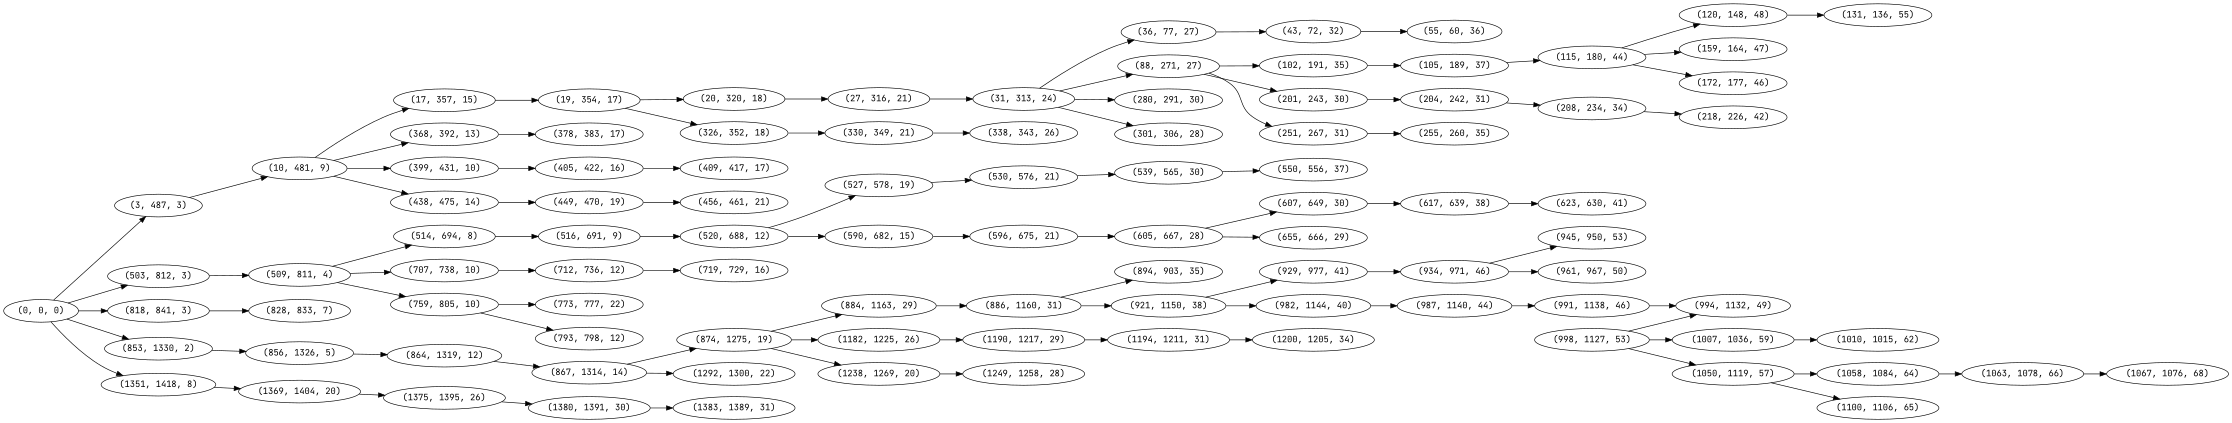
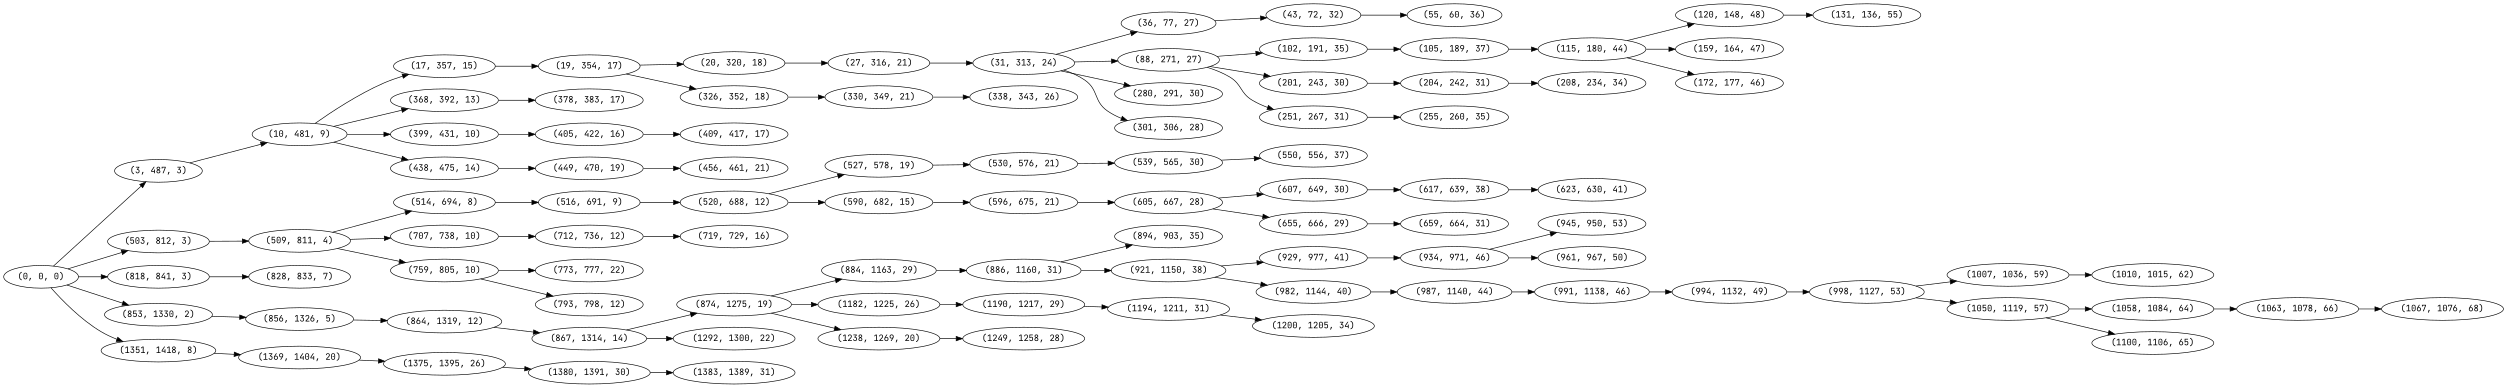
node "(218, 226, 42)": removed
node "(659, 664, 31)": added
edge "(998, 1127, 53)" -> "(994, 1132, 49)": reversed
